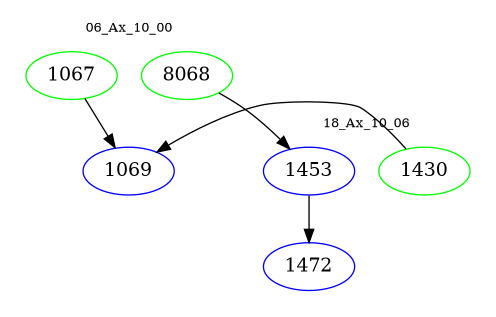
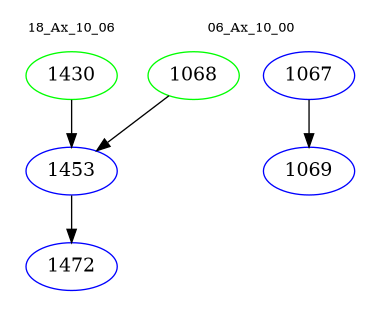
node "1067": color green -> blue
node "8068": label "8068" -> "1068"
edge "1430" -> "1069": now "1430" -> "1453"
